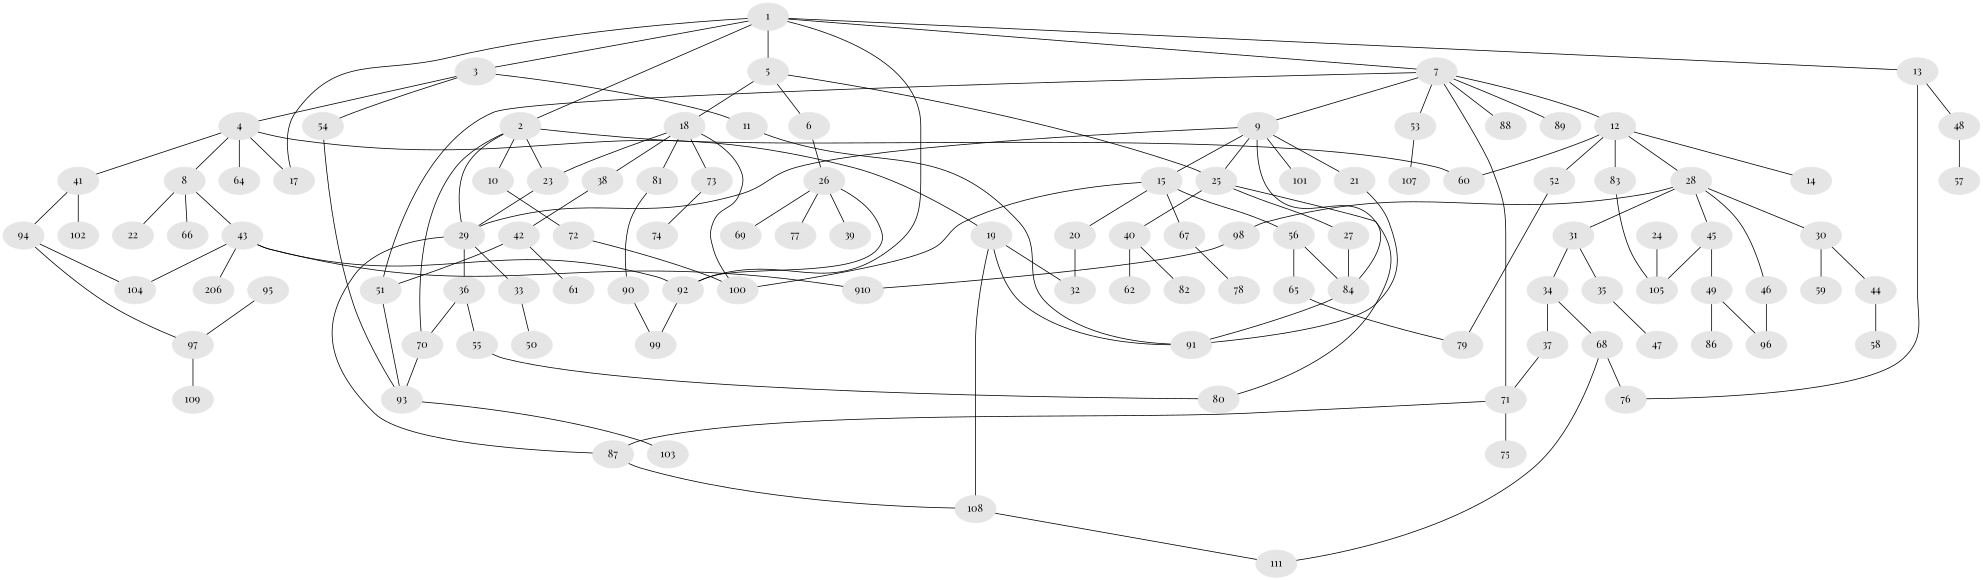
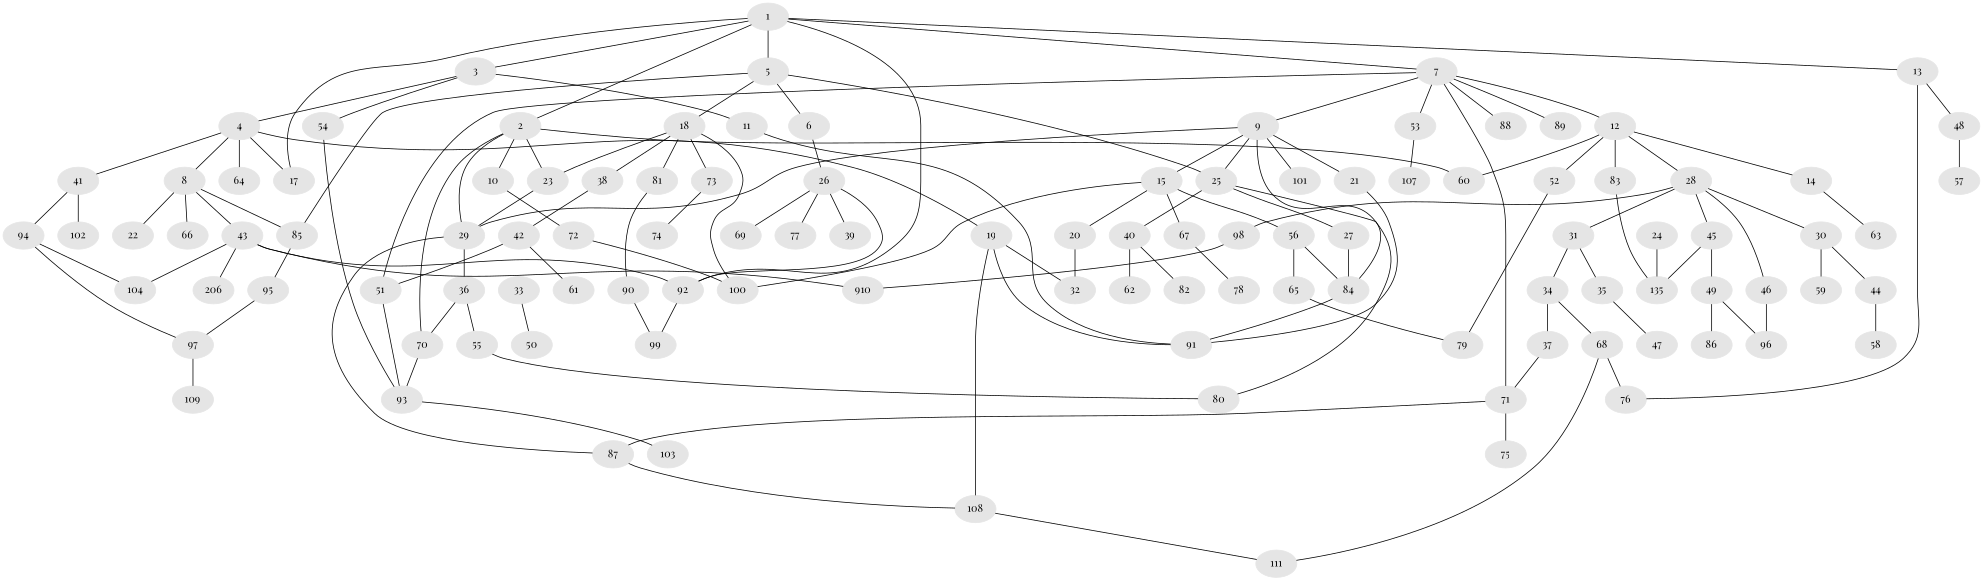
node "85": added
node "63": added
edge "29" -- "33": removed
node "105": label "105" -> "135"
